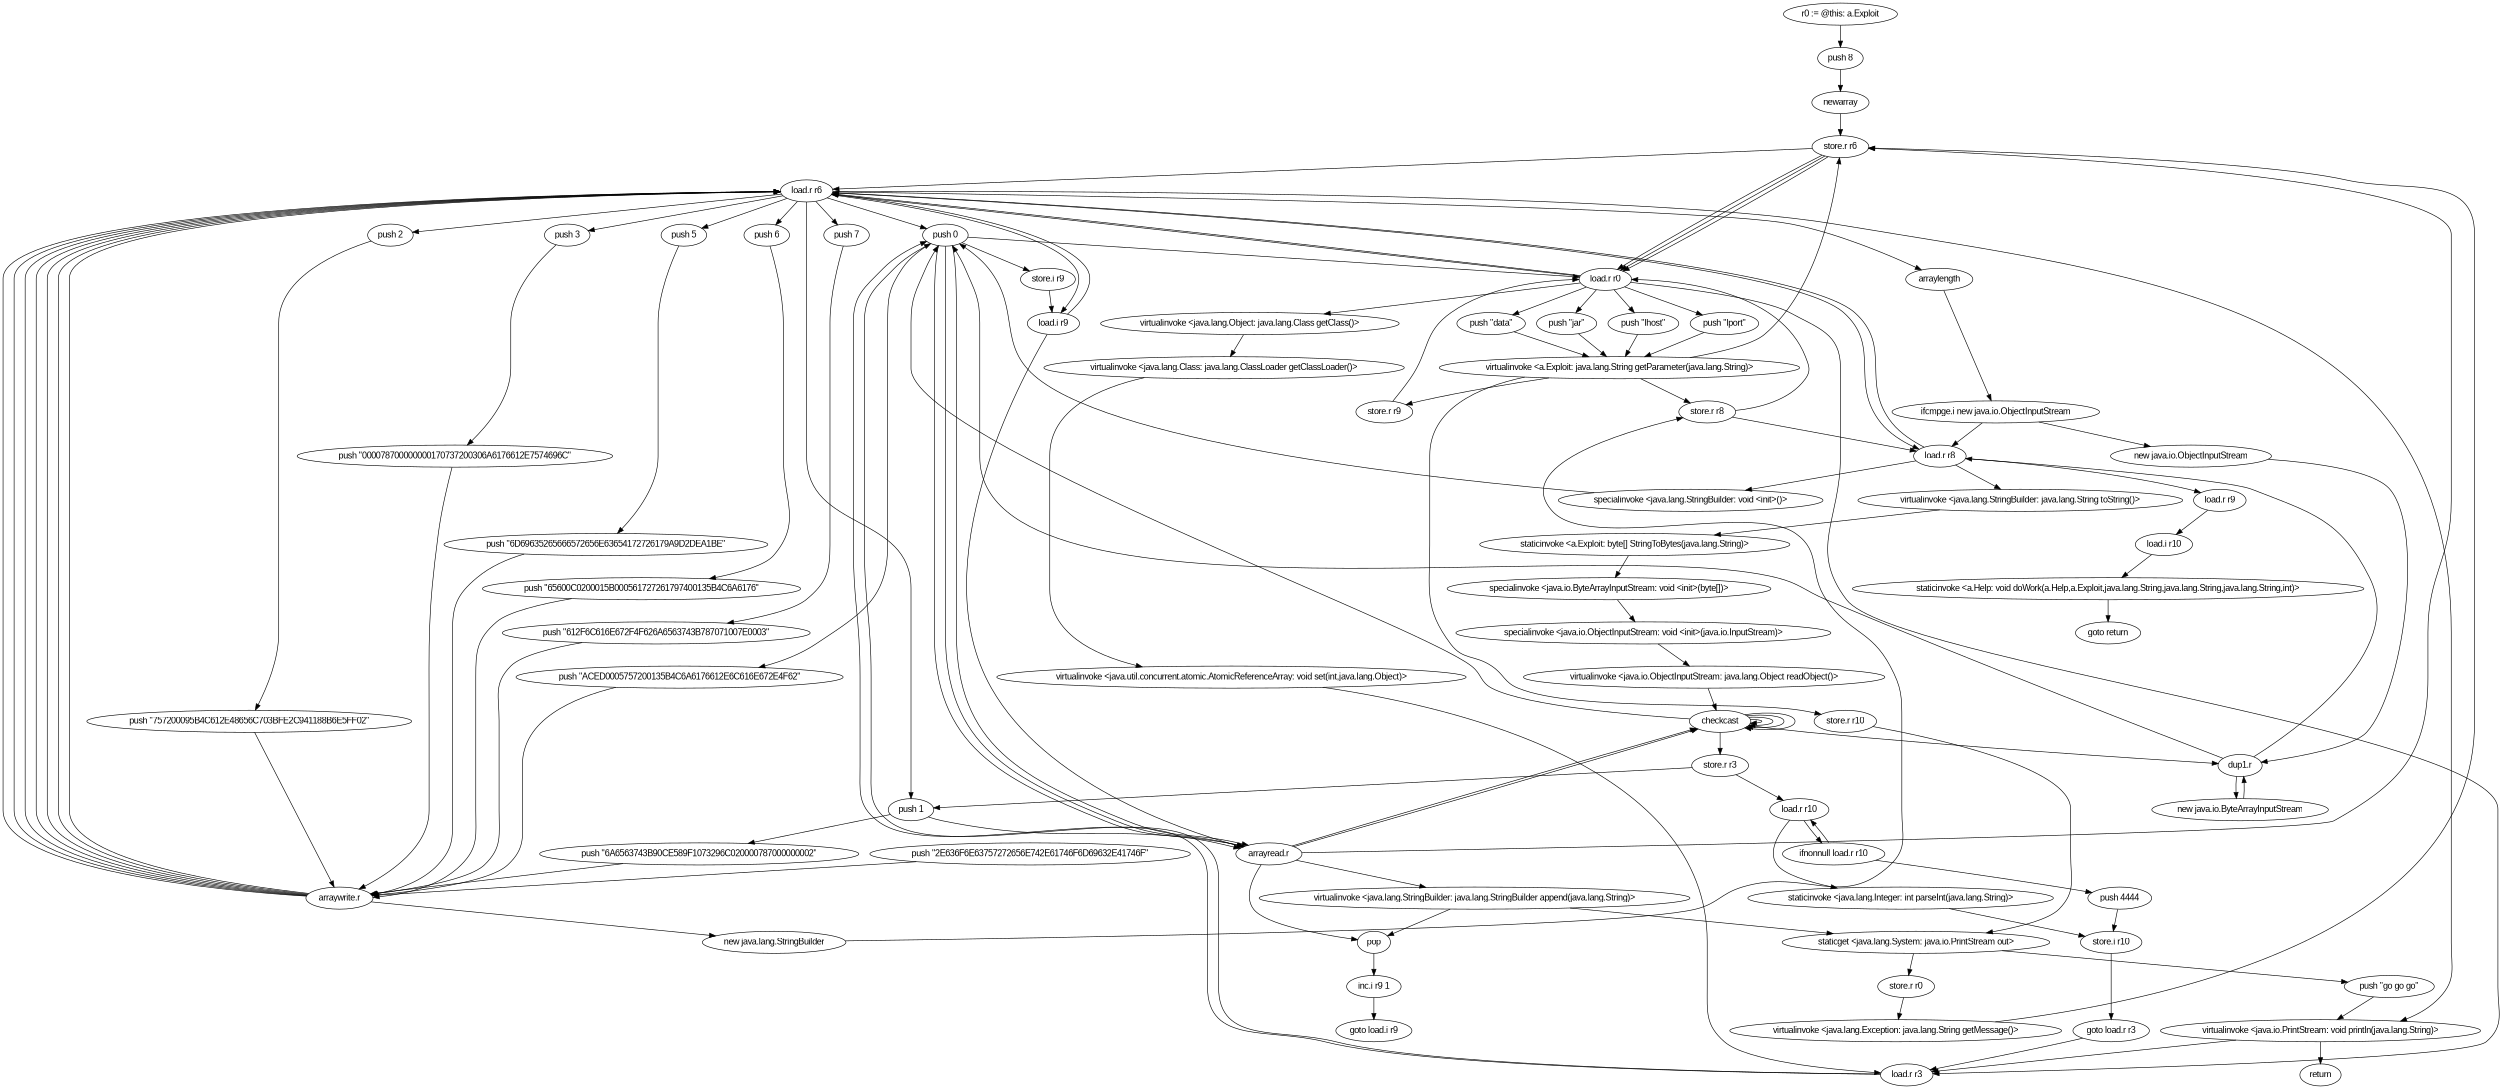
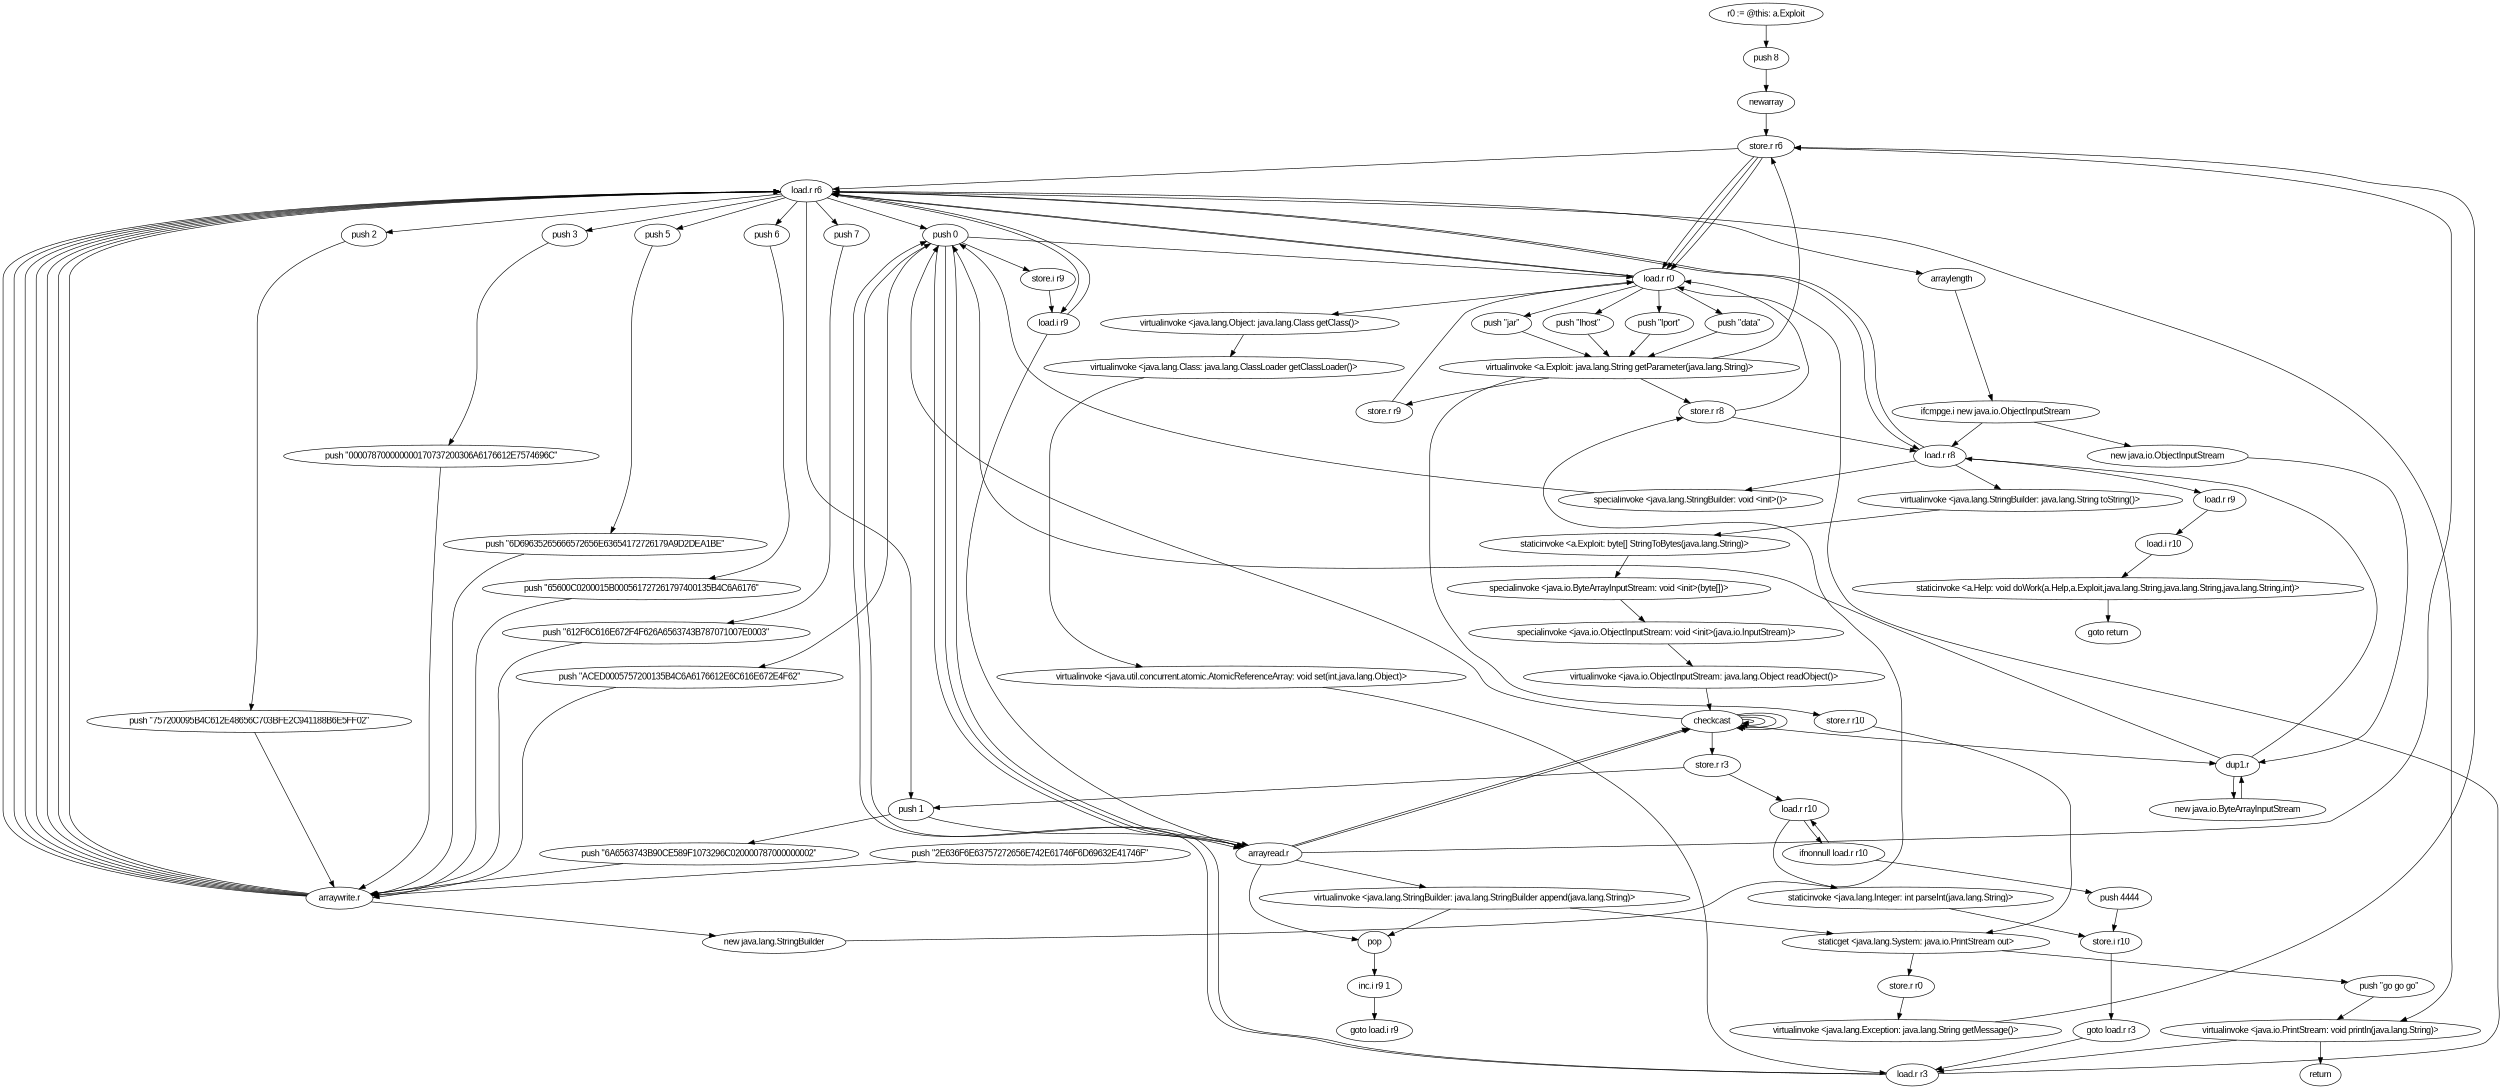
edge "load.r r0" -> "load.r r3": reversed
